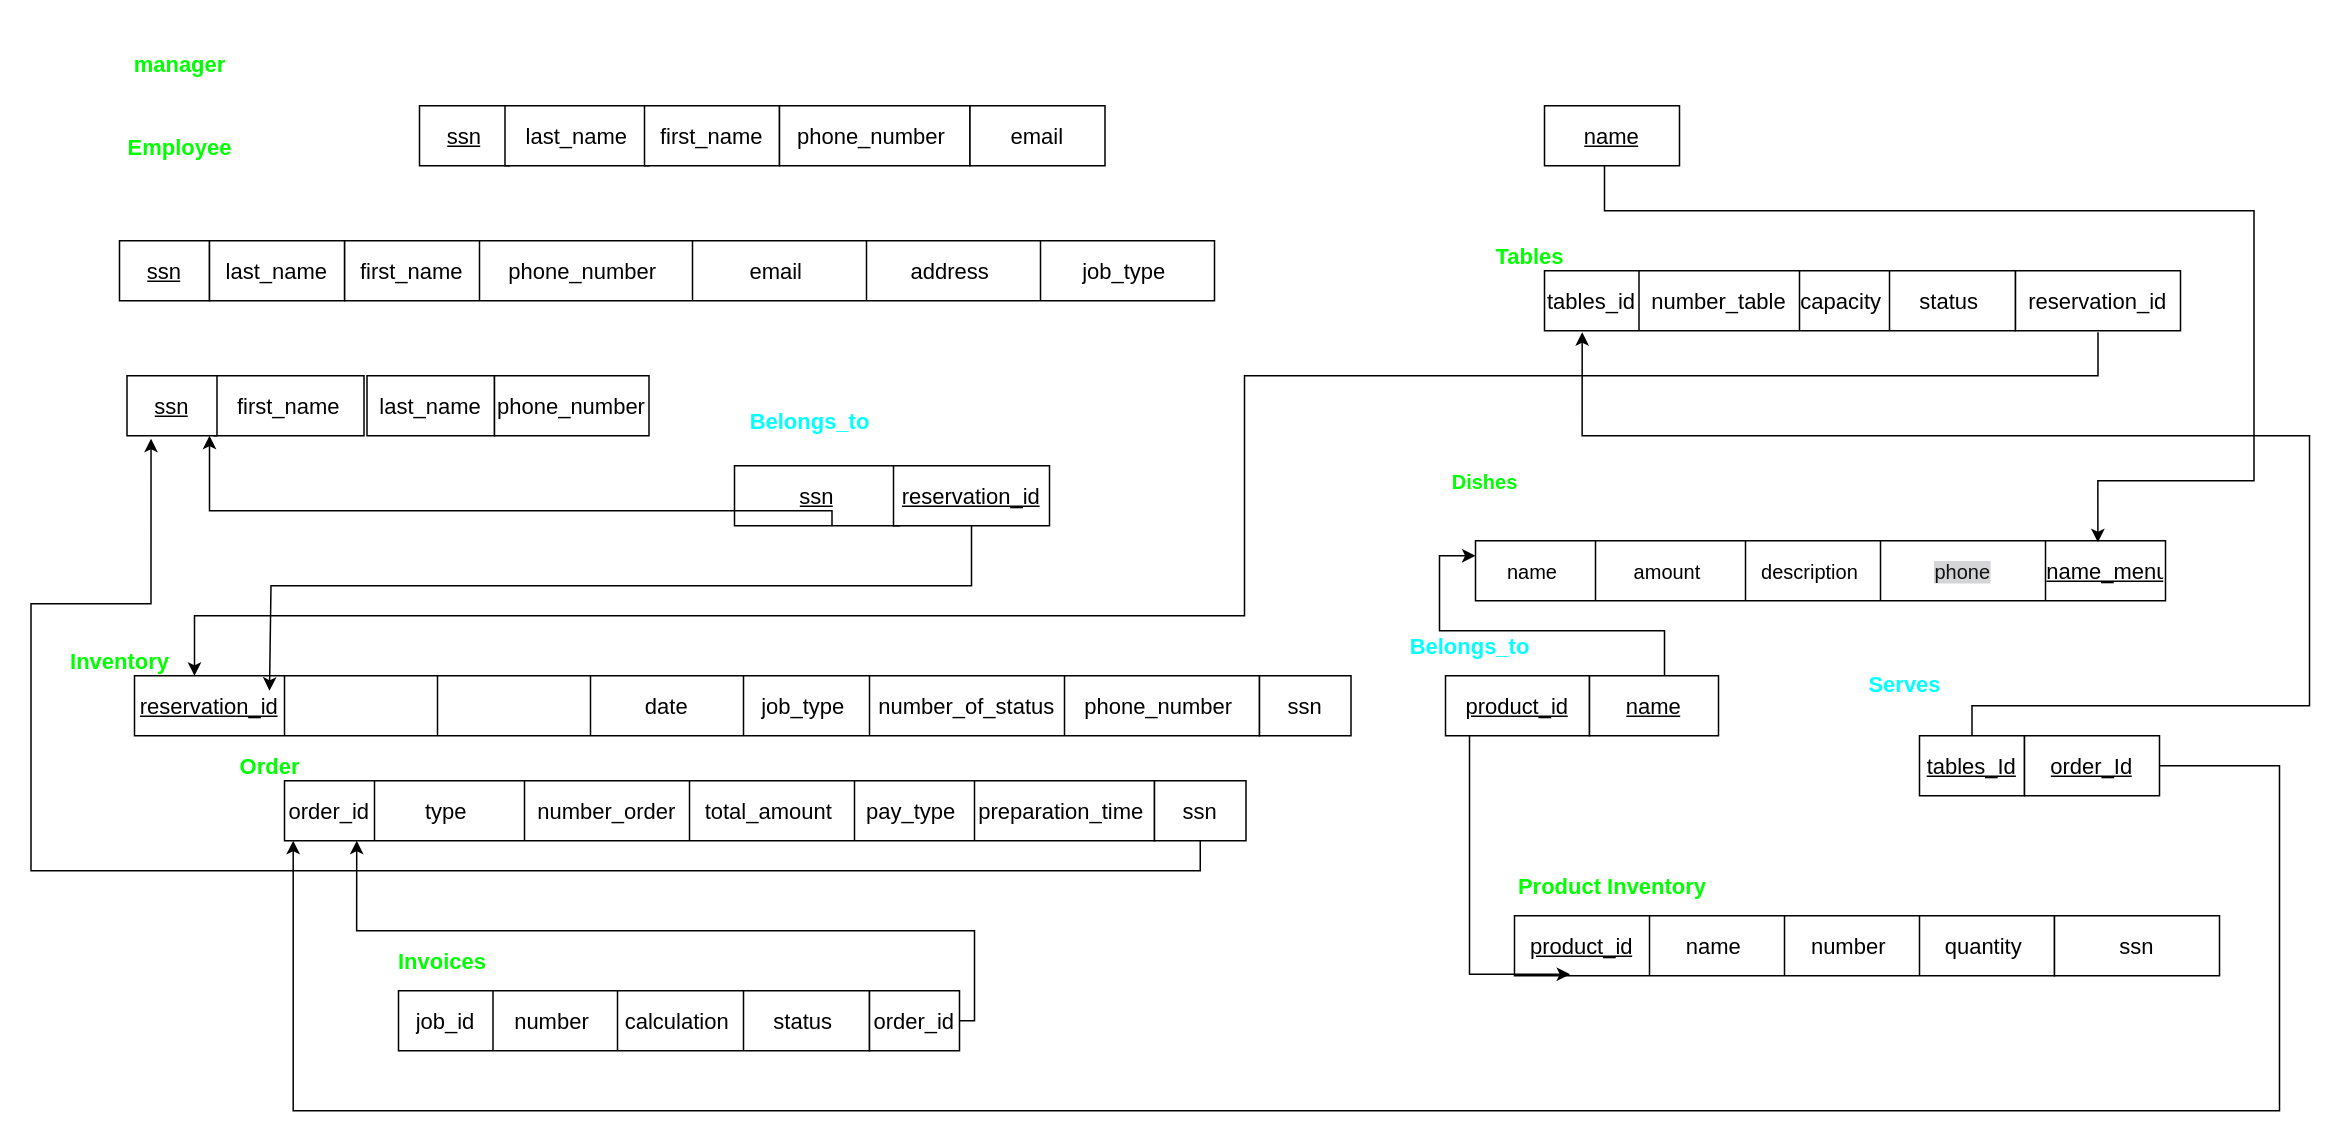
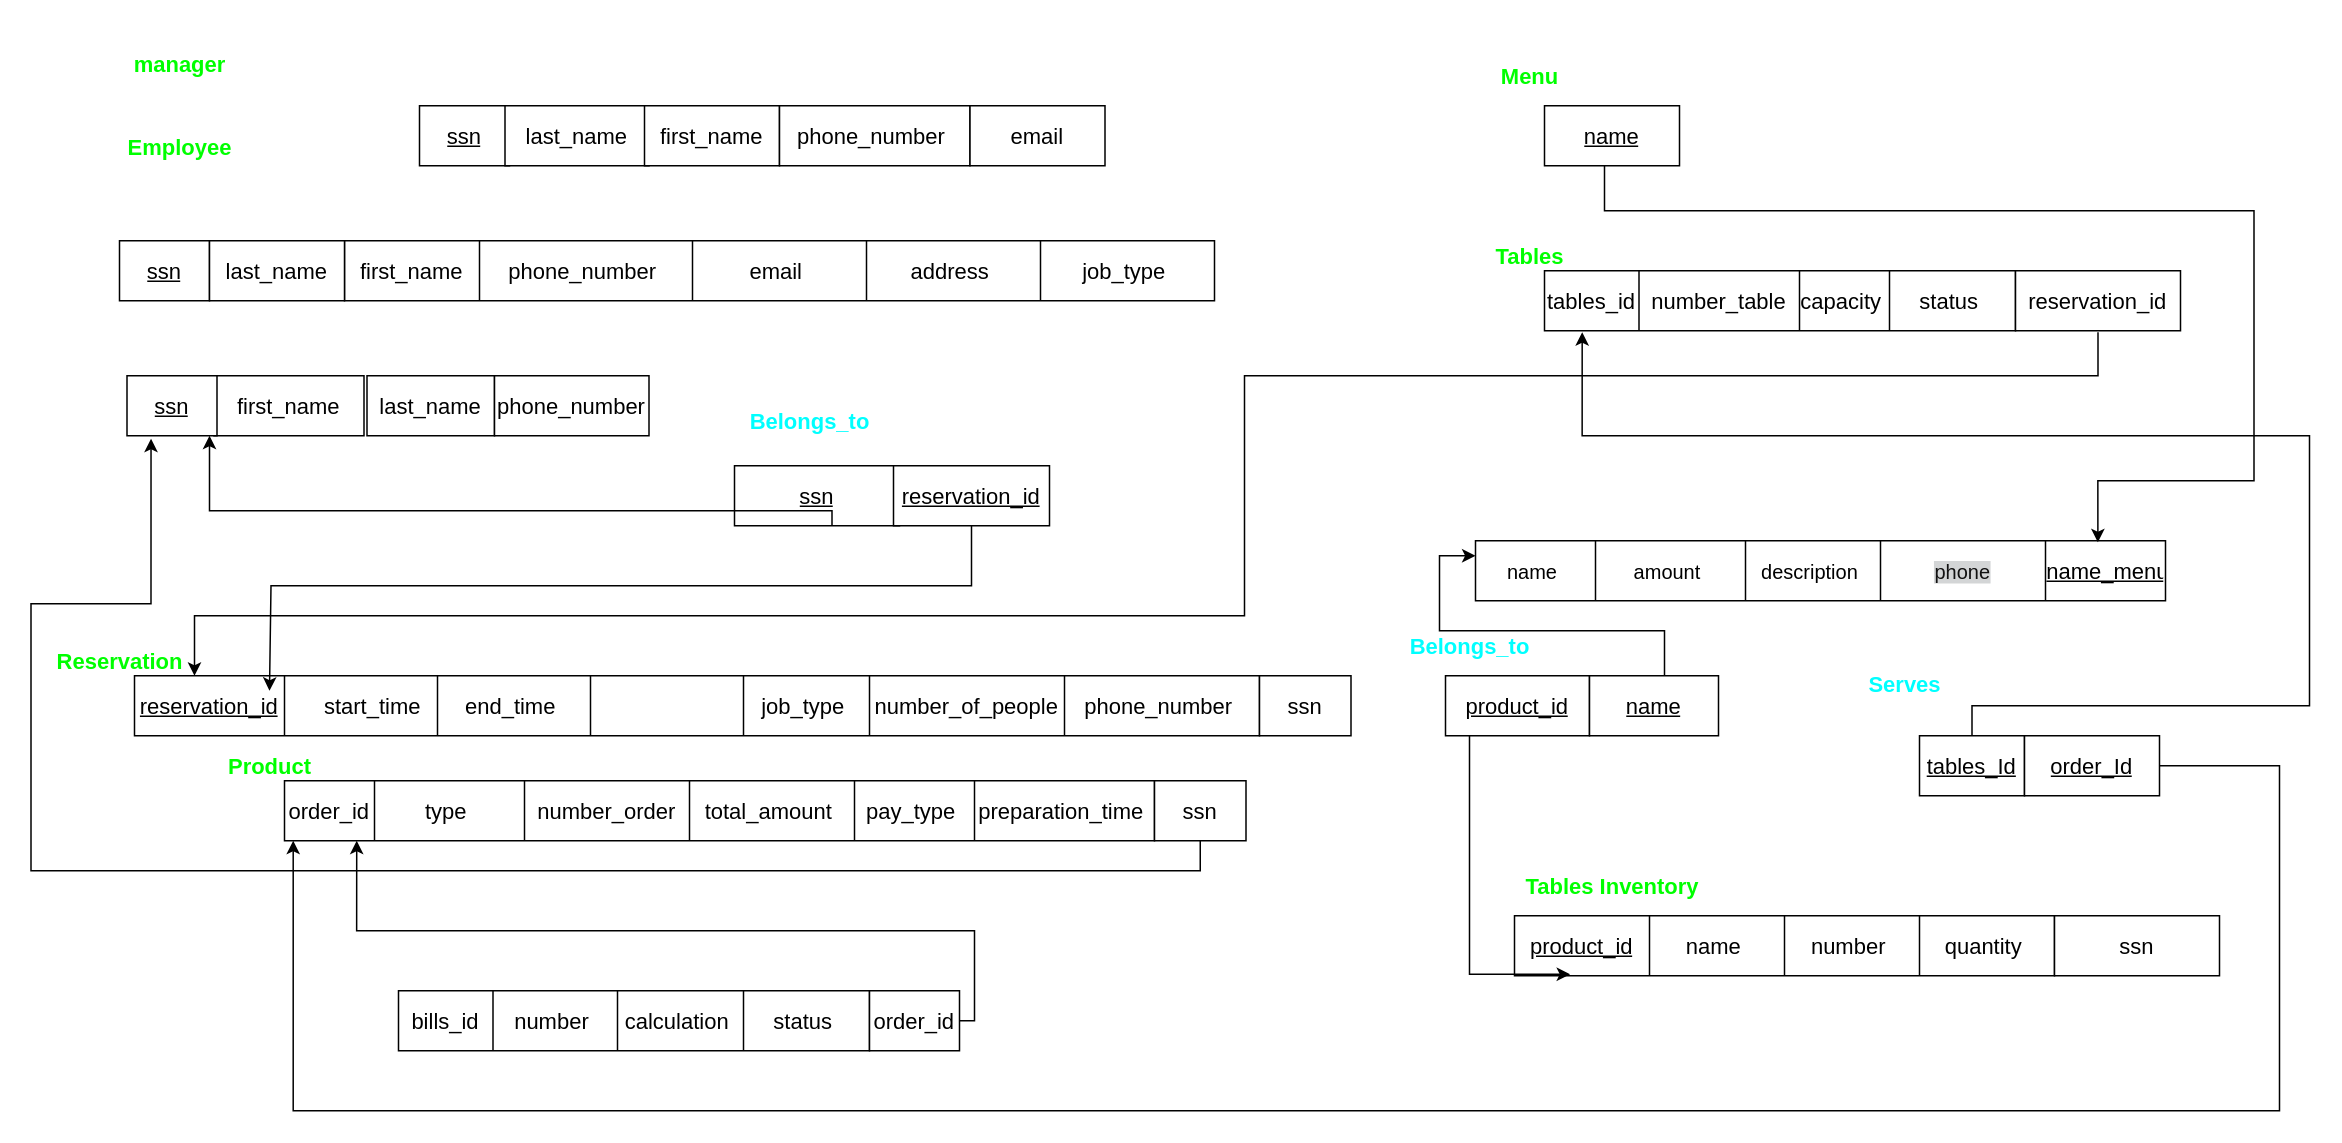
node "Menu": added
node "Dishes": removed
node "Inventory": label "Inventory" -> "Reservation"
node "start_time": added
node "end_time": added
node "date": removed
node "number_of_status": label "number_of_status" -> "number_of_people"
node "Order": label "Order" -> "Product"
node "Product Inventory": label "Product Inventory" -> "Tables Inventory"
node "Invoices": removed
node "job_id": label "job_id" -> "bills_id"
